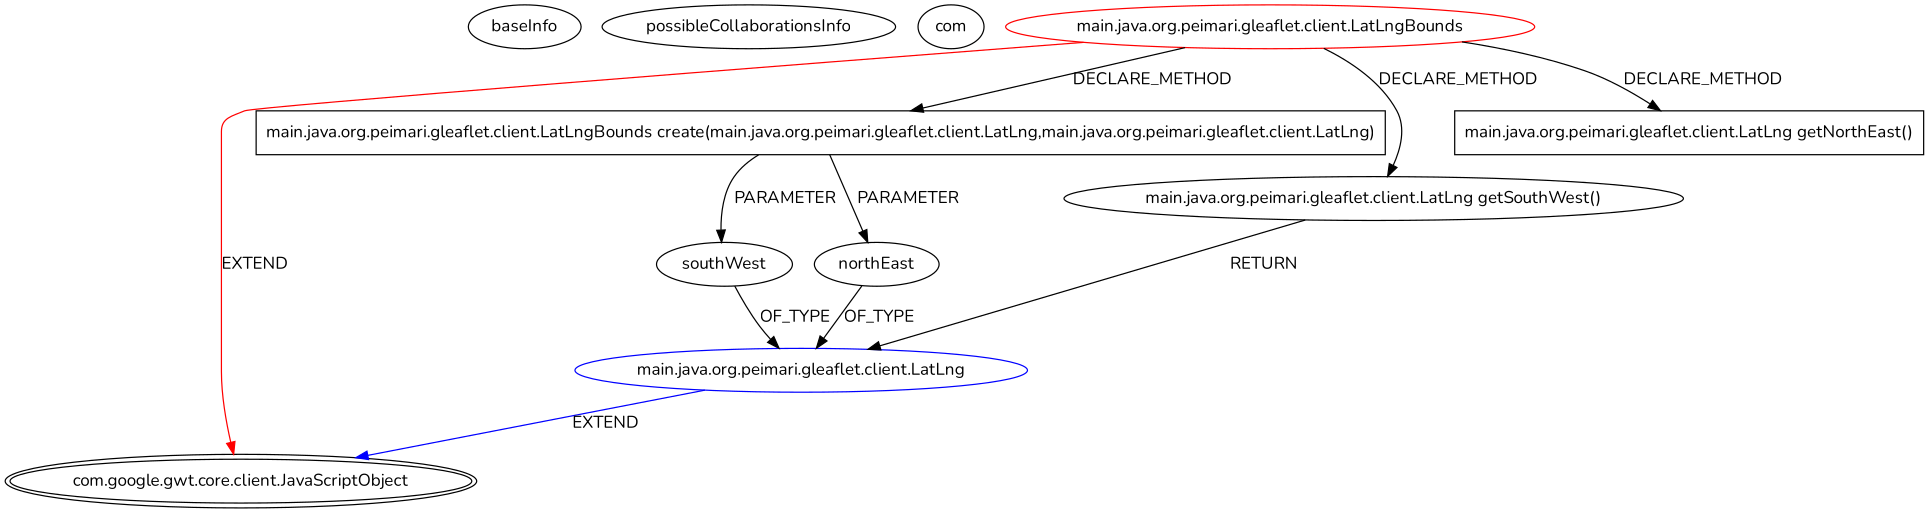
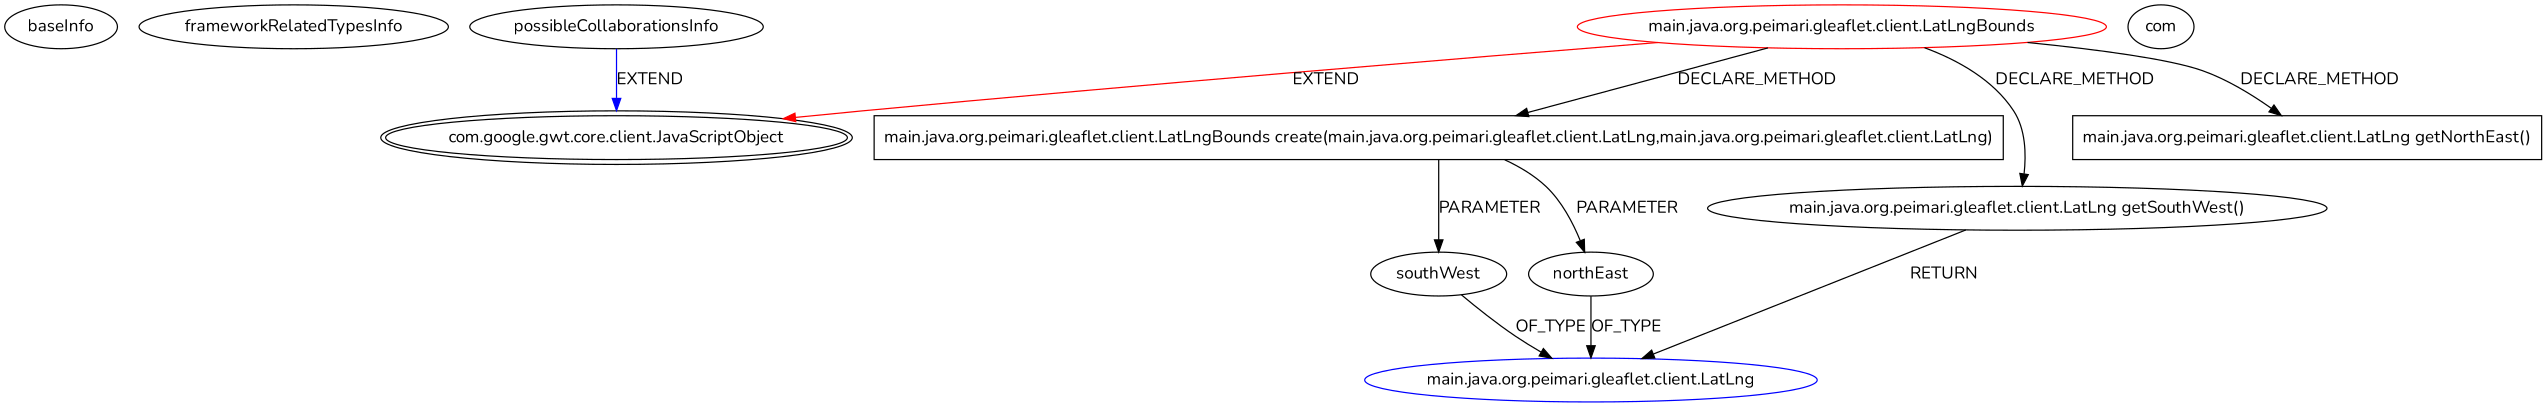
node "frameworkRelatedTypesInfo": added
edge "main.java.org.peimari.gleaflet.client.LatLng" -> "com.google.gwt.core.client.JavaScriptObject": now "possibleCollaborationsInfo" -> "com.google.gwt.core.client.JavaScriptObject"
